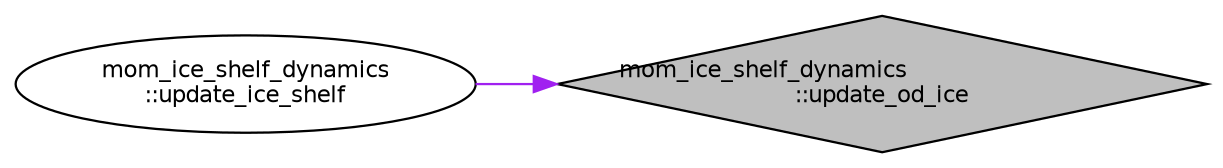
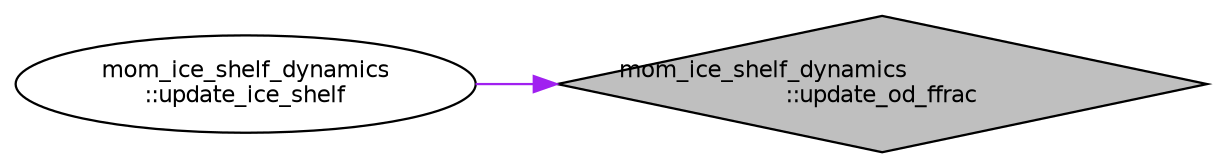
node "mom_ice_shelf_dynamics ::update_od_ice": label "mom_ice_shelf_dynamics ::update_od_ice" -> "mom_ice_shelf_dynamics ::update_od_ffrac"
